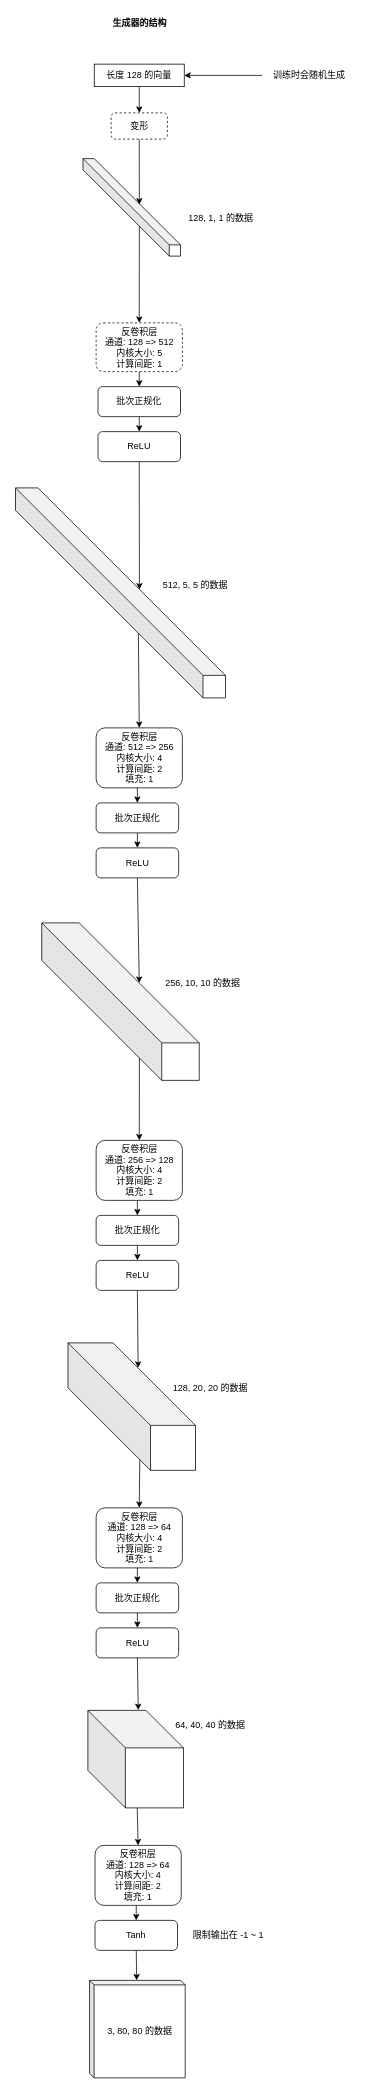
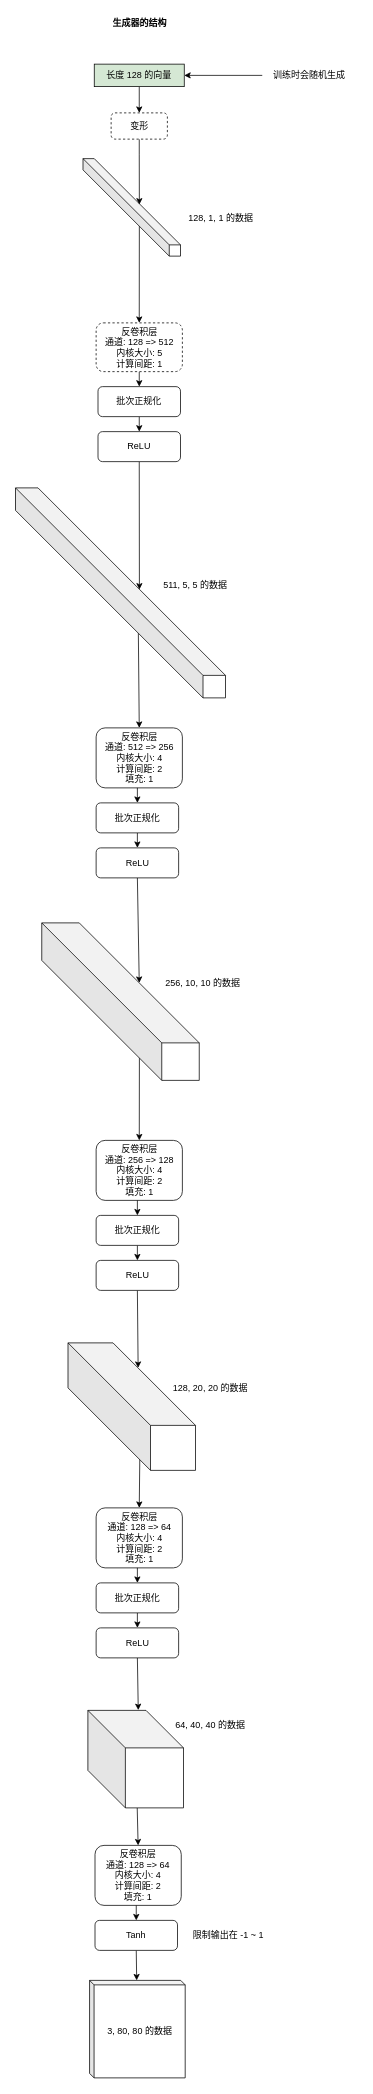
node "长度 128 的向量": fillcolor #ffffff -> #d5e8d4
node "512, 5, 5 的数据": label "512, 5, 5 的数据" -> "511, 5, 5 的数据"
